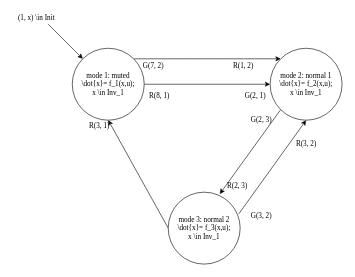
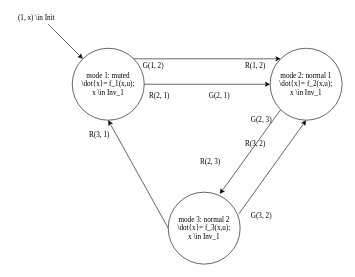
node "G(7, 2)": label "G(7, 2)" -> "G(1, 2)"
node "R(1, 2)": moved (243, 66) -> (255, 66)
node "R(8, 1)": label "R(8, 1)" -> "R(2, 1)"
node "G(2, 1)": moved (255, 96) -> (219, 96)
node "R(3, 1)": moved (99, 126) -> (99, 135)
node "R(3, 2)": moved (306, 144) -> (255, 144)
node "R(2, 3)": moved (237, 186) -> (210, 162)
